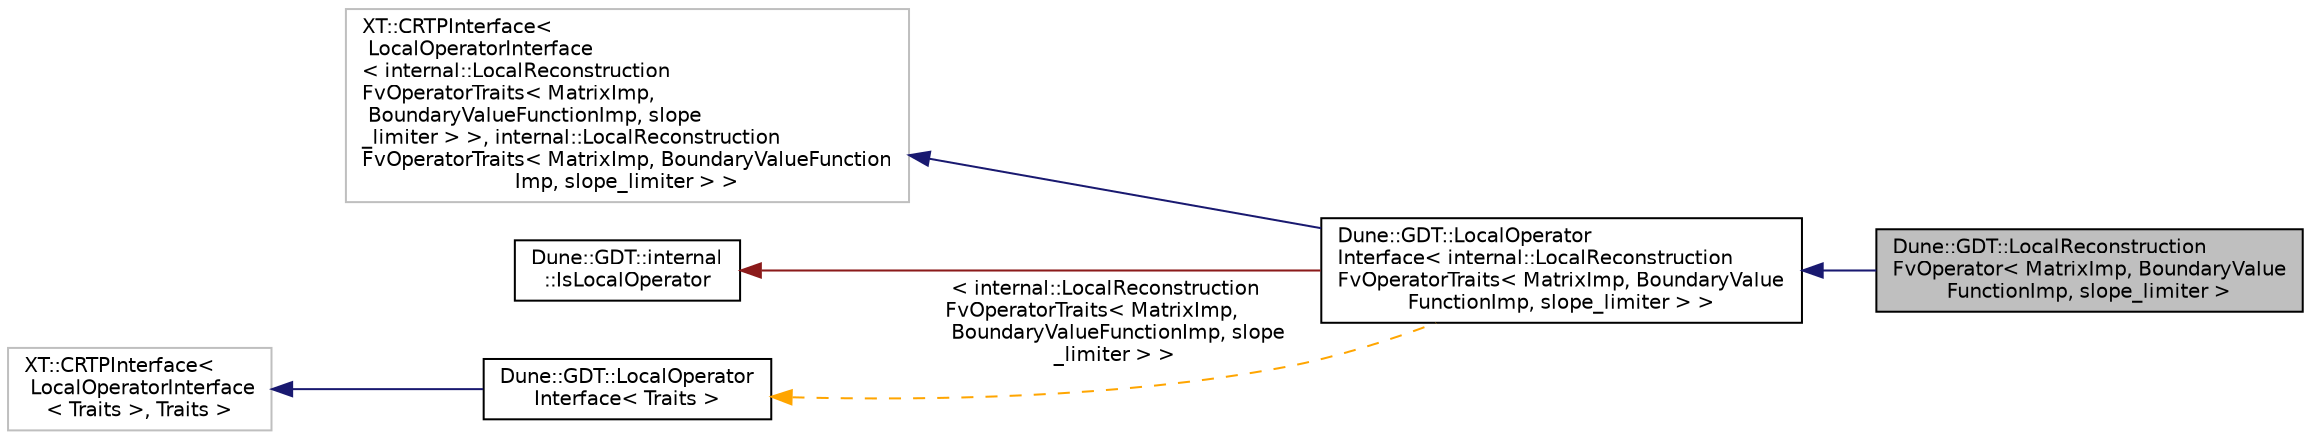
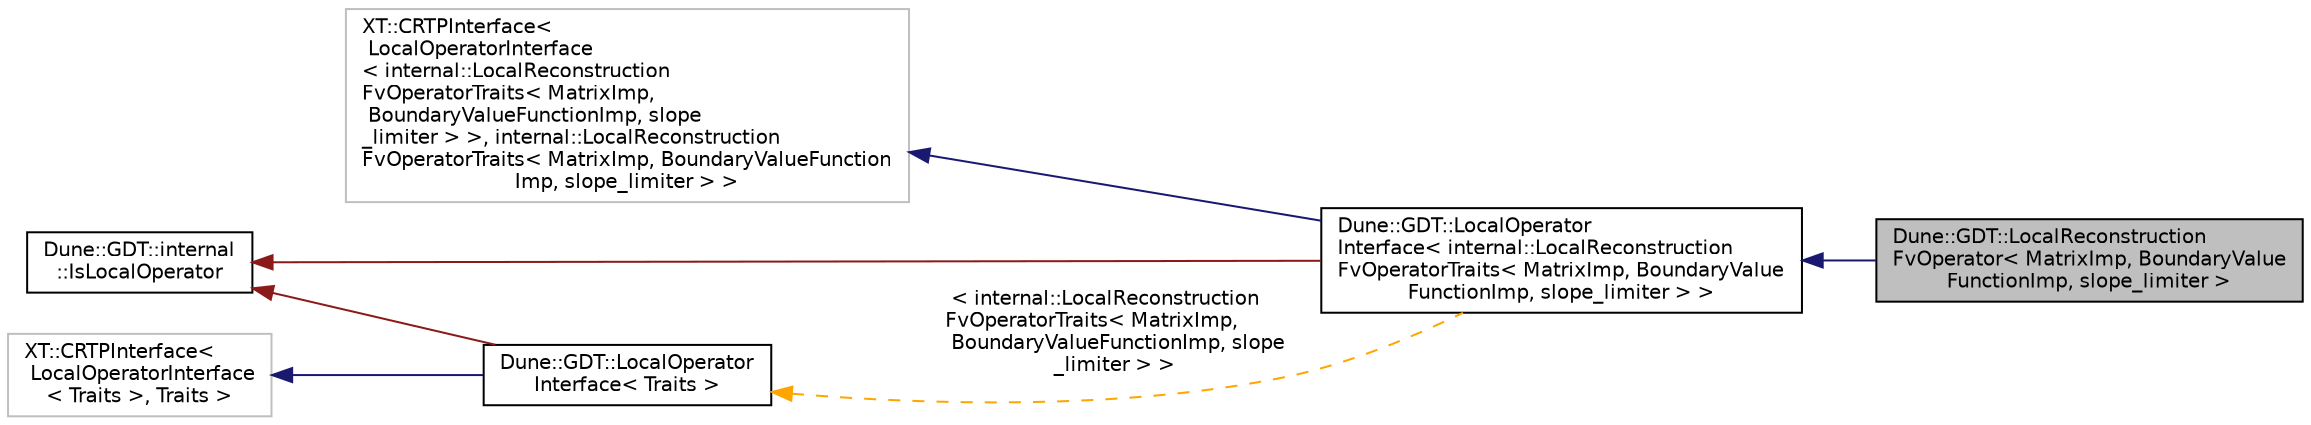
edge "Dune::GDT::LocalOperator Interface< Traits >" -> "Dune::GDT::internal ::IsLocalOperator": added
